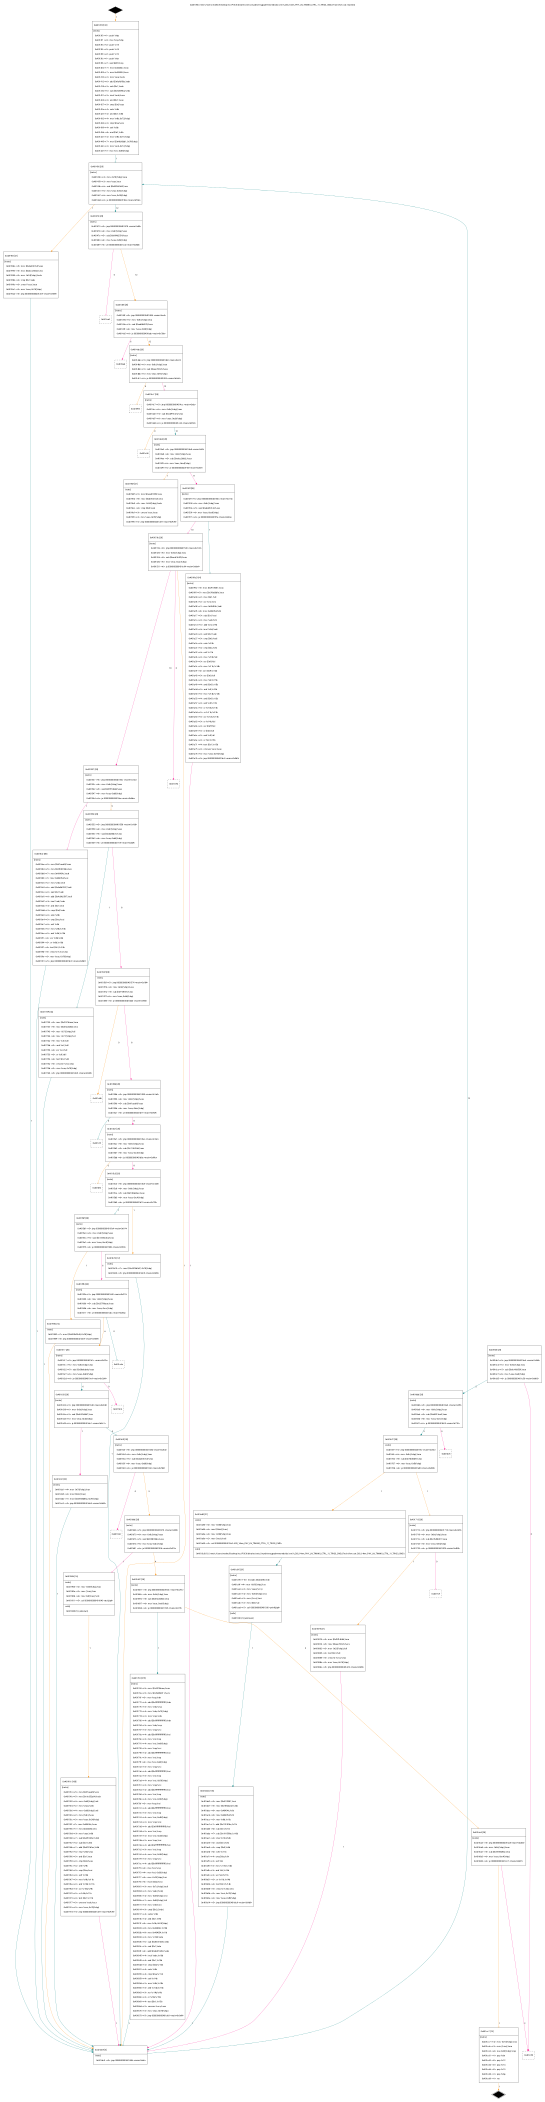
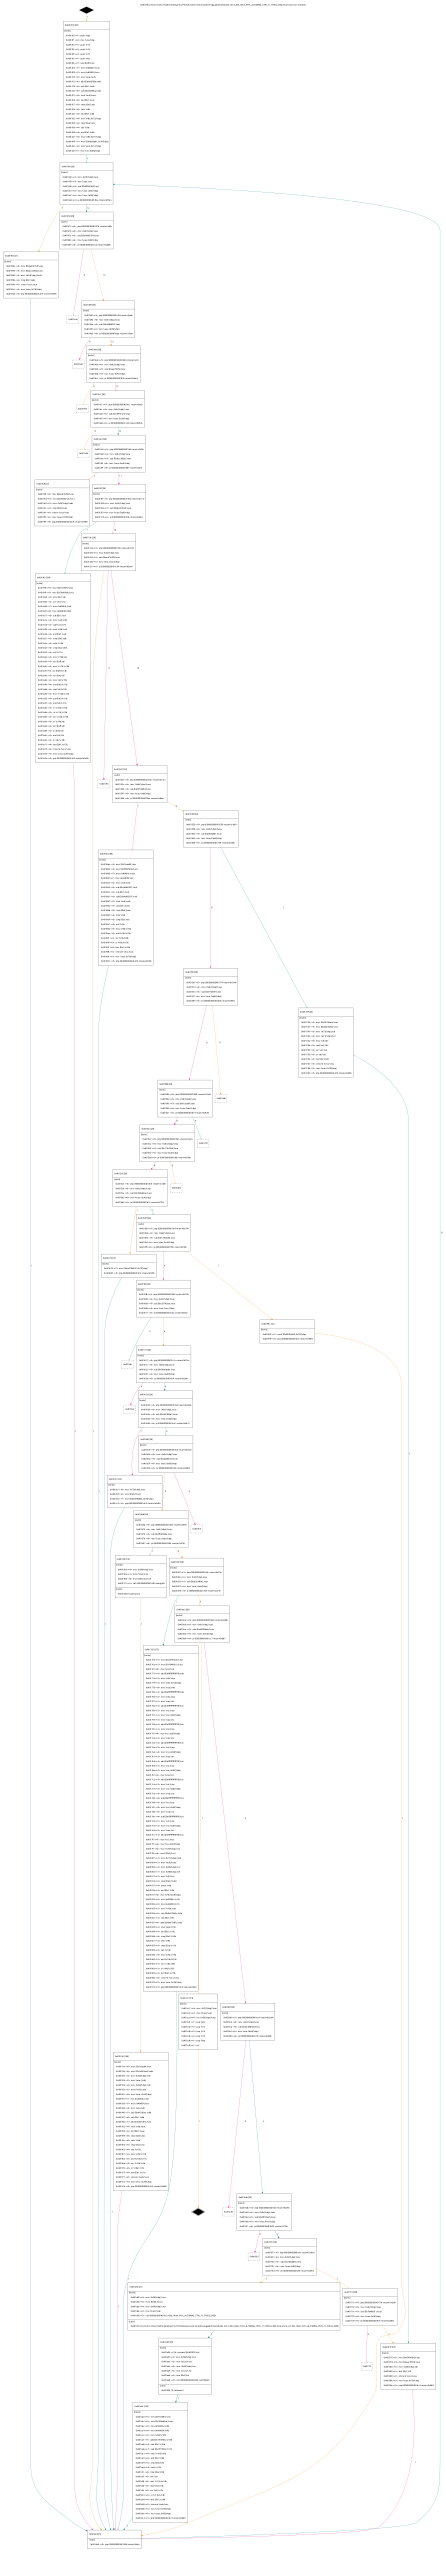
edge "0x401739 [44]" -> "0x401dc9 [5]": now "0x401739 [44]" -> "0x401878 [27]"
edge "0x4016a3 [28]" -> "0x401c50": now "0x4016a3 [28]" -> "0x4016bf [28]"
